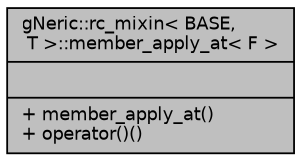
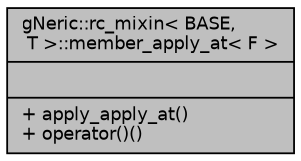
node "gNeric::rc_mixin< BASE,": text "+ member_apply_at()" -> "+ apply_apply_at()"
